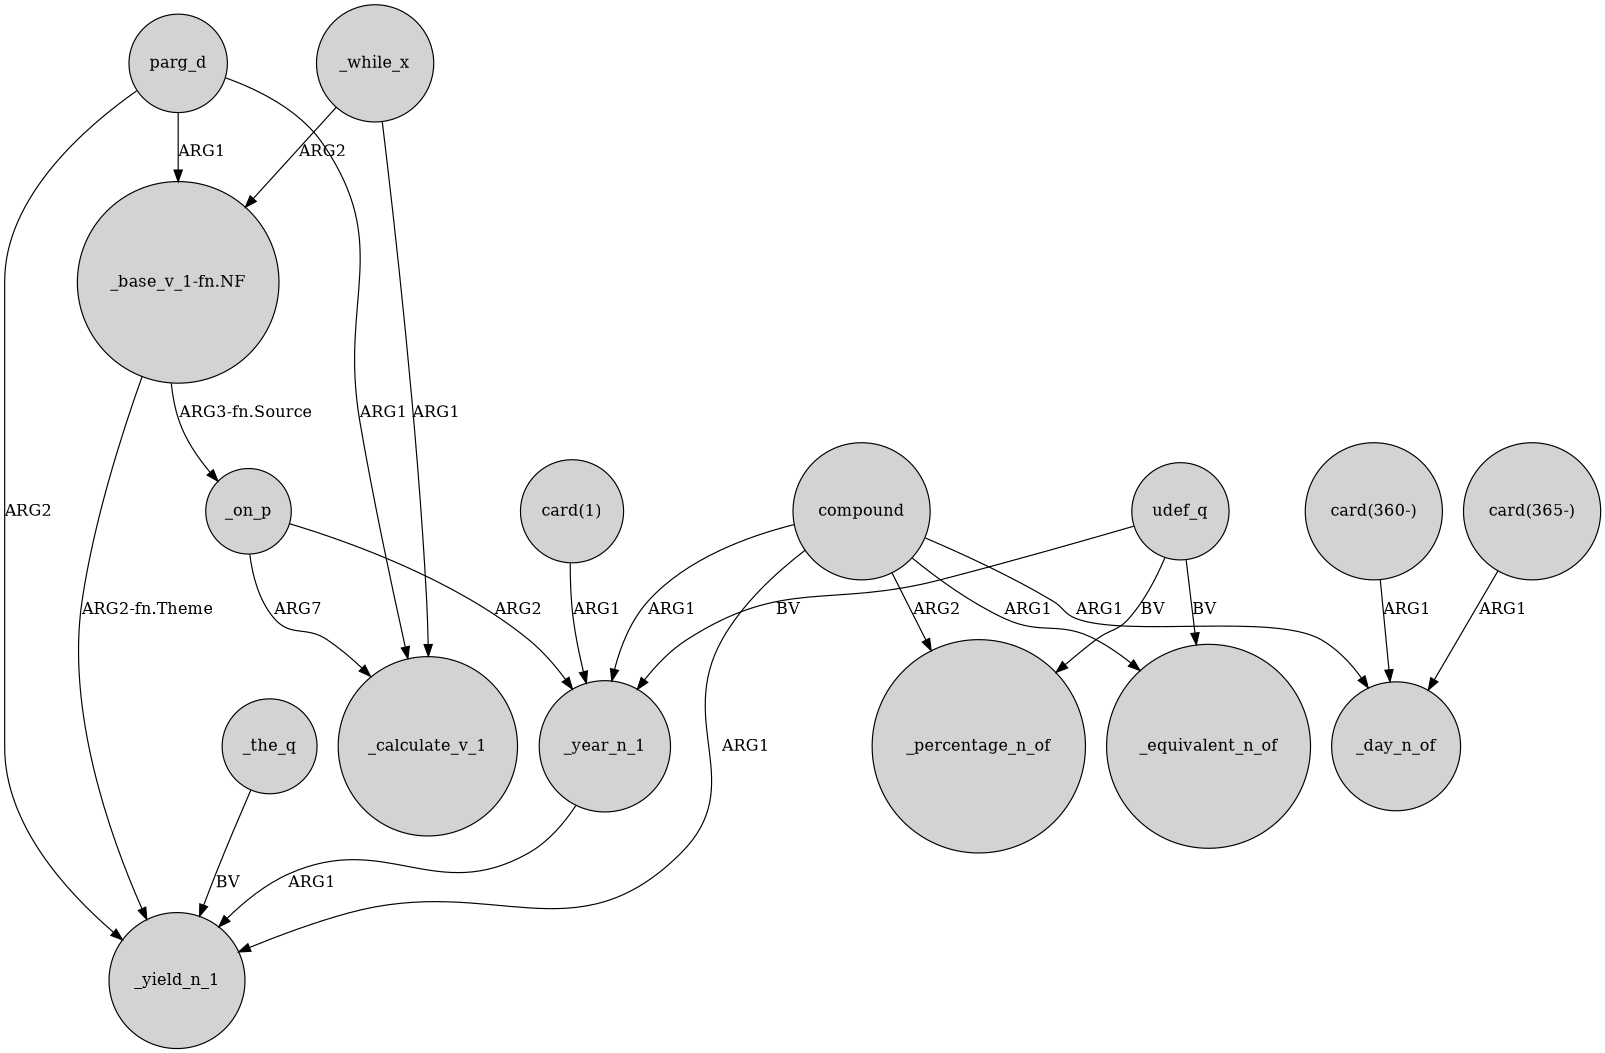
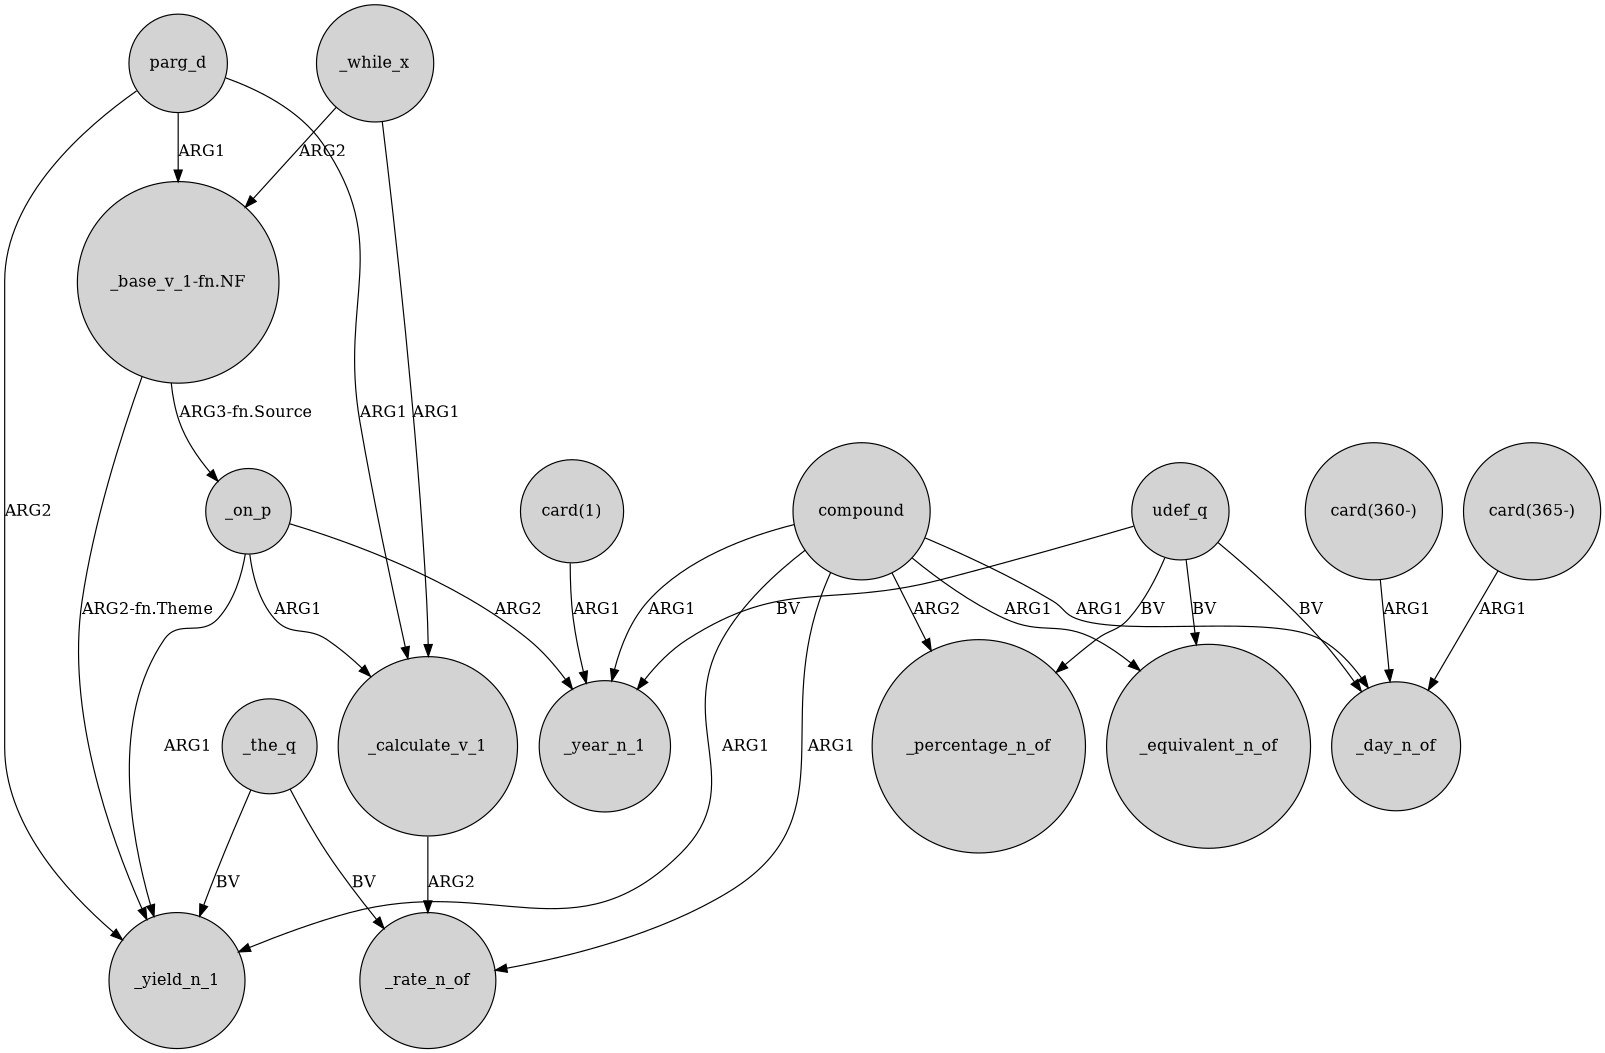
edge "udef_q" -> "_day_n_of": added, label "BV"
edge "_on_p" -> "_calculate_v_1": label "ARG7" -> "ARG1"
edge "_year_n_1" -> "_yield_n_1": now "_on_p" -> "_yield_n_1"
node "_rate_n_of": added
